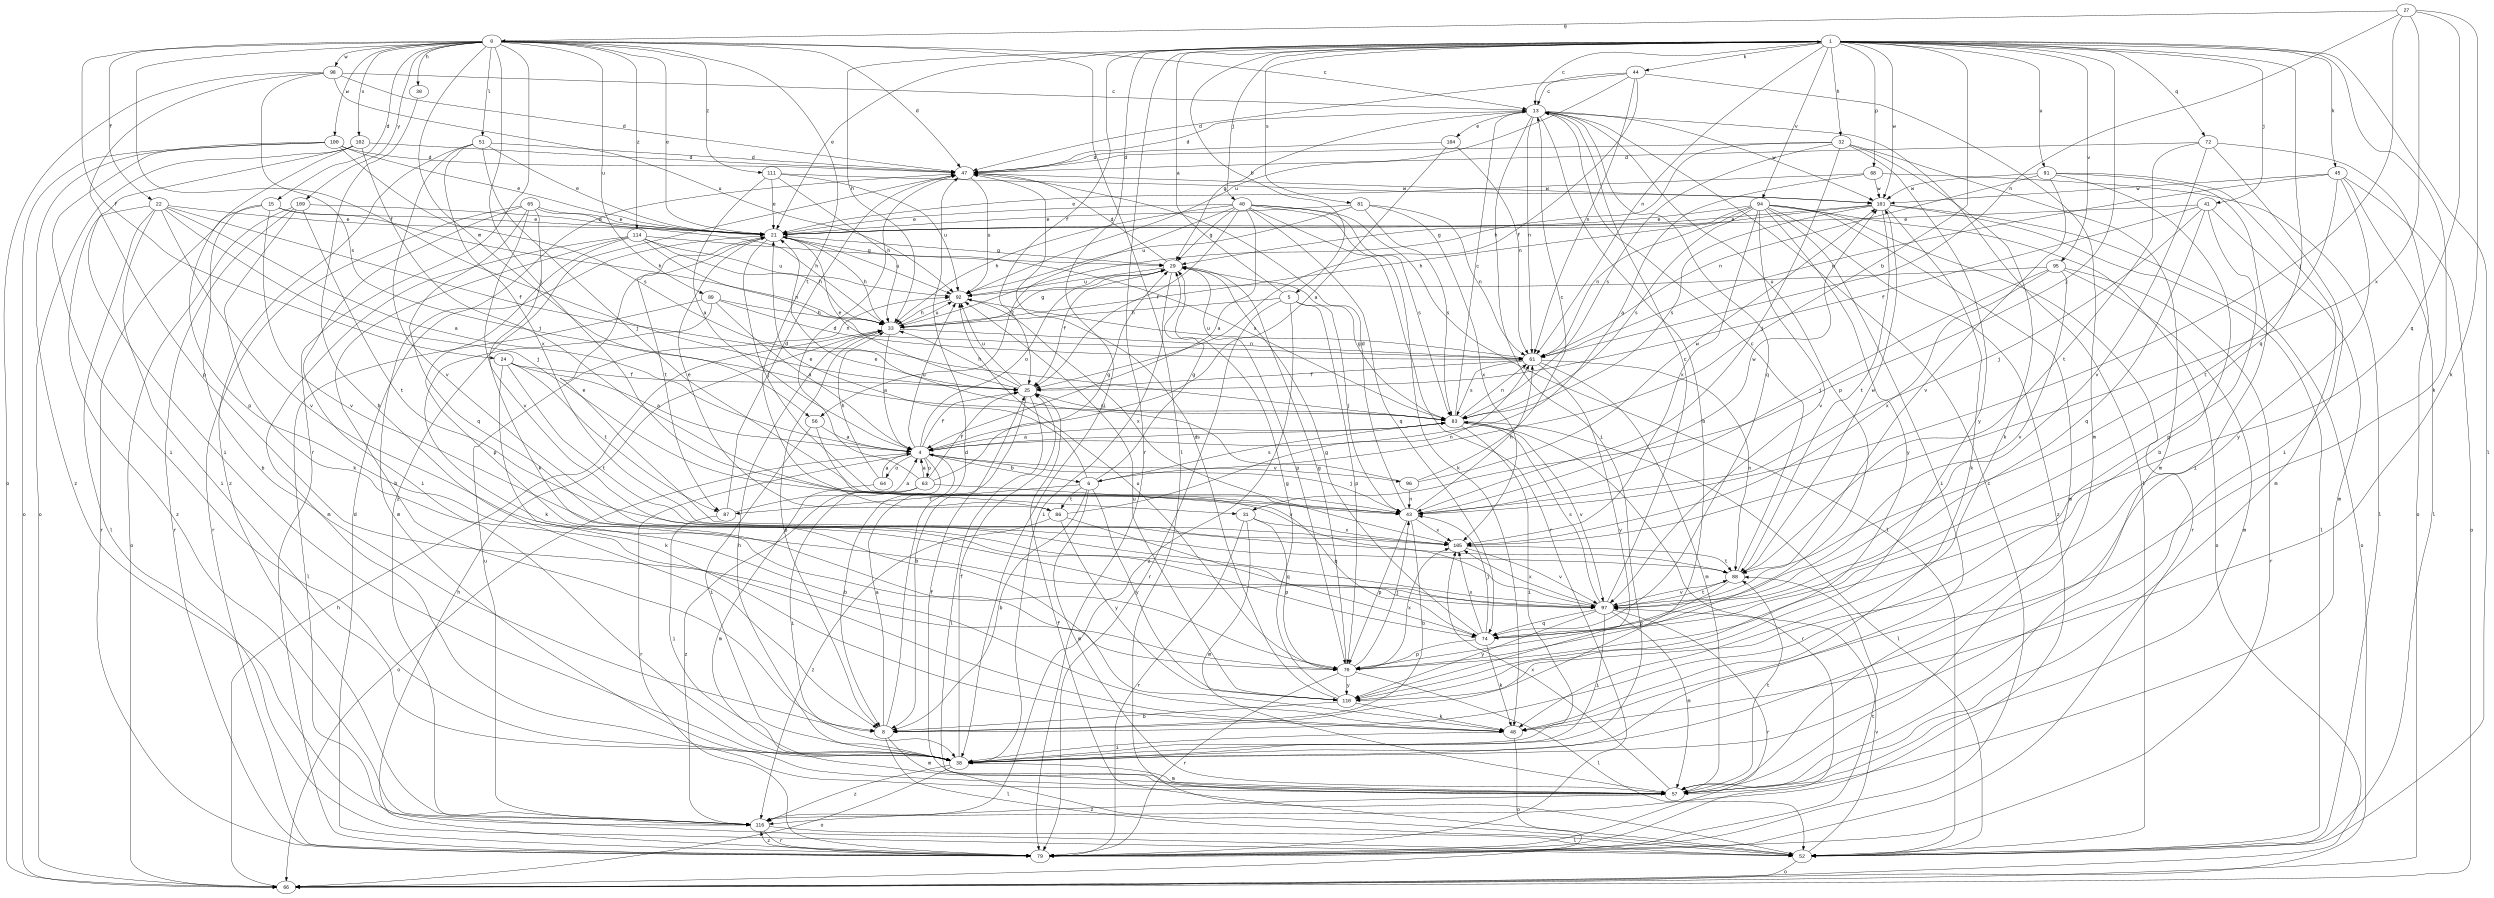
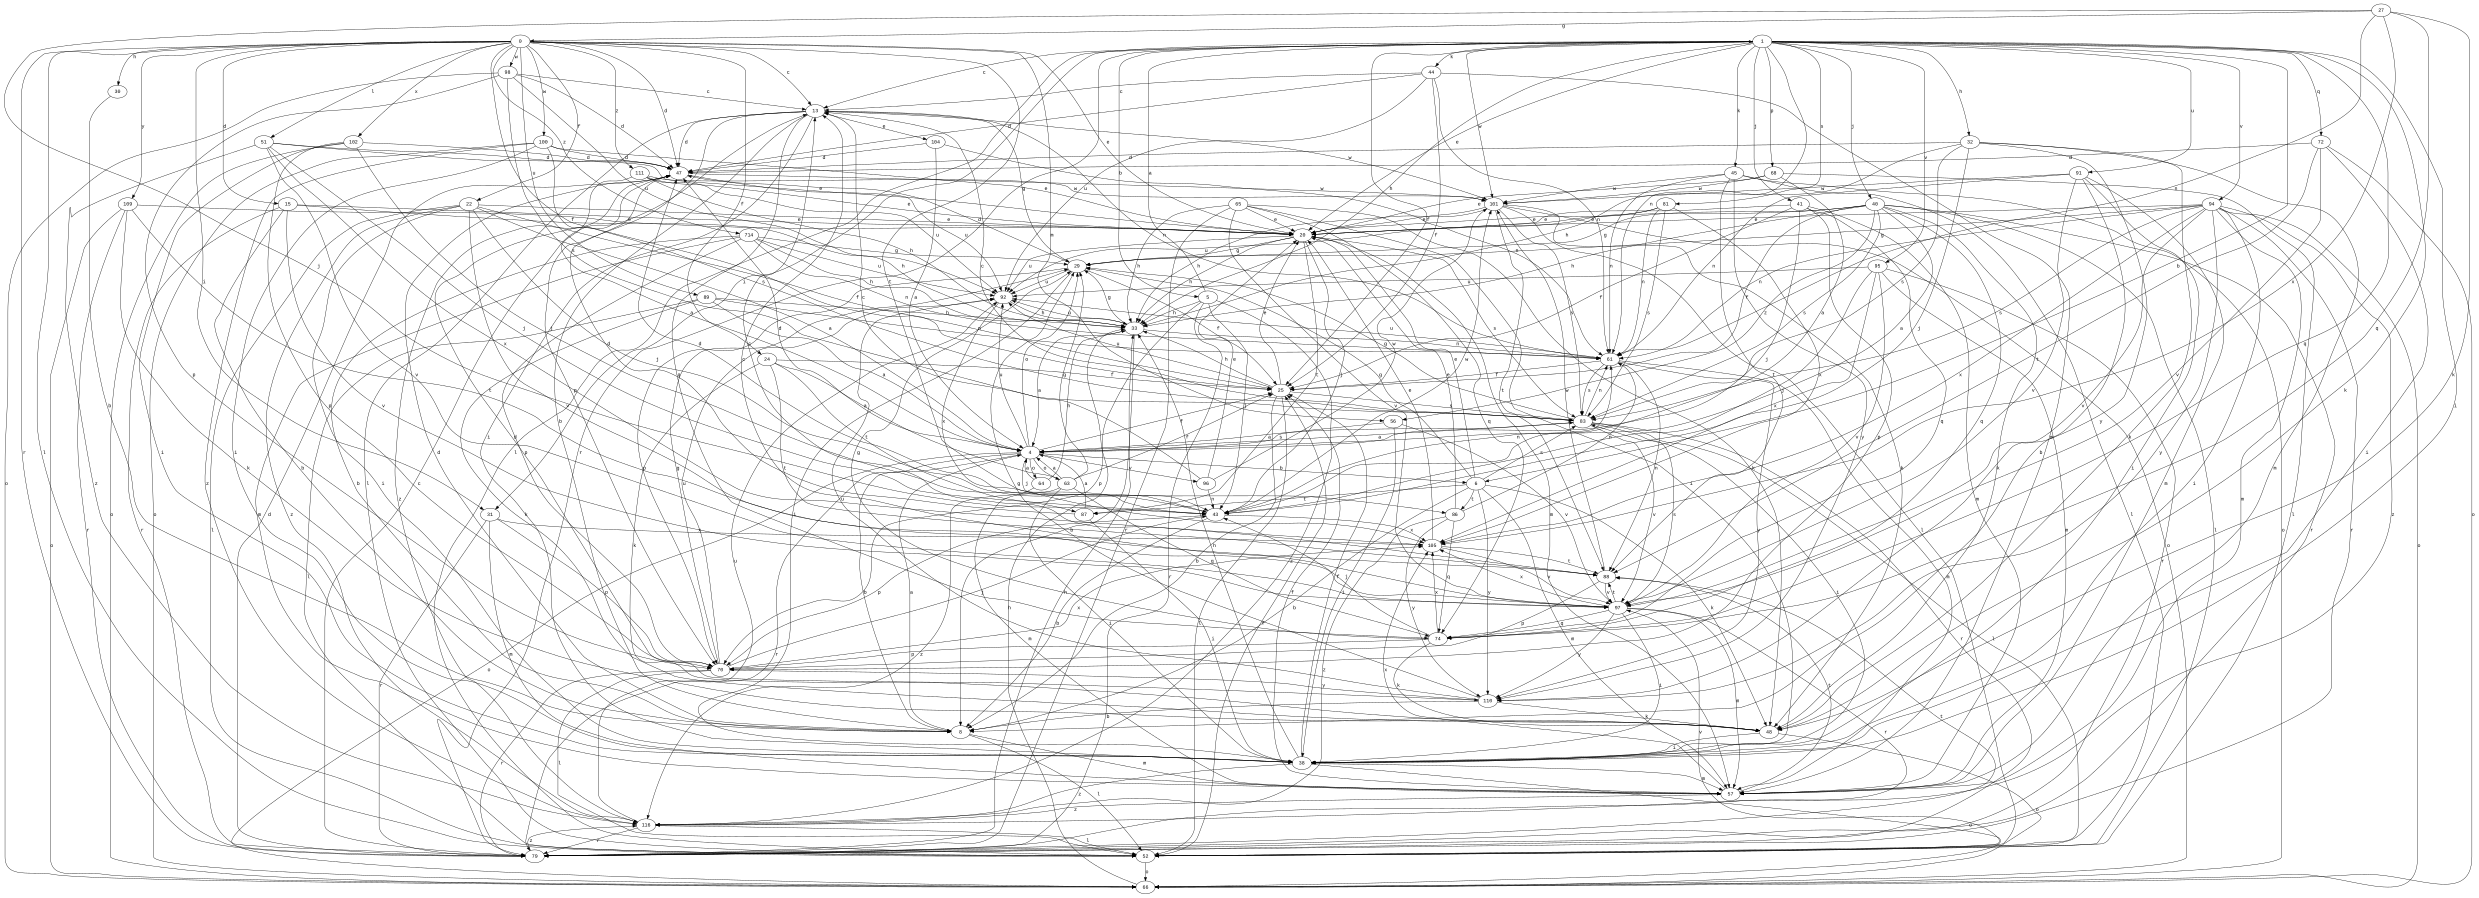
node "114": label "114" -> "714"
node "21": label "21" -> "20"
edge "6" -> "48": added, label "k"
